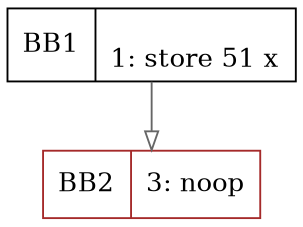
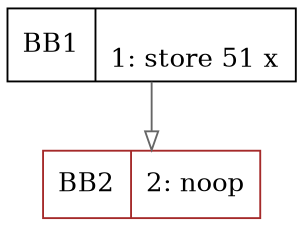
node "BB2": text "3: noop" -> "2: noop"
